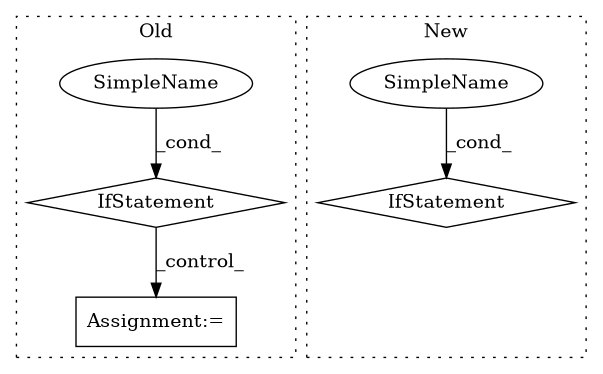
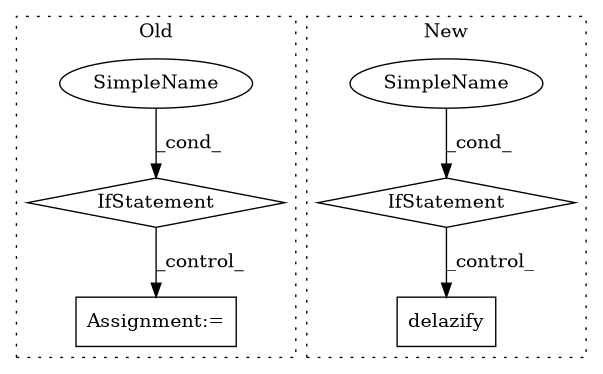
node "delazify": added
